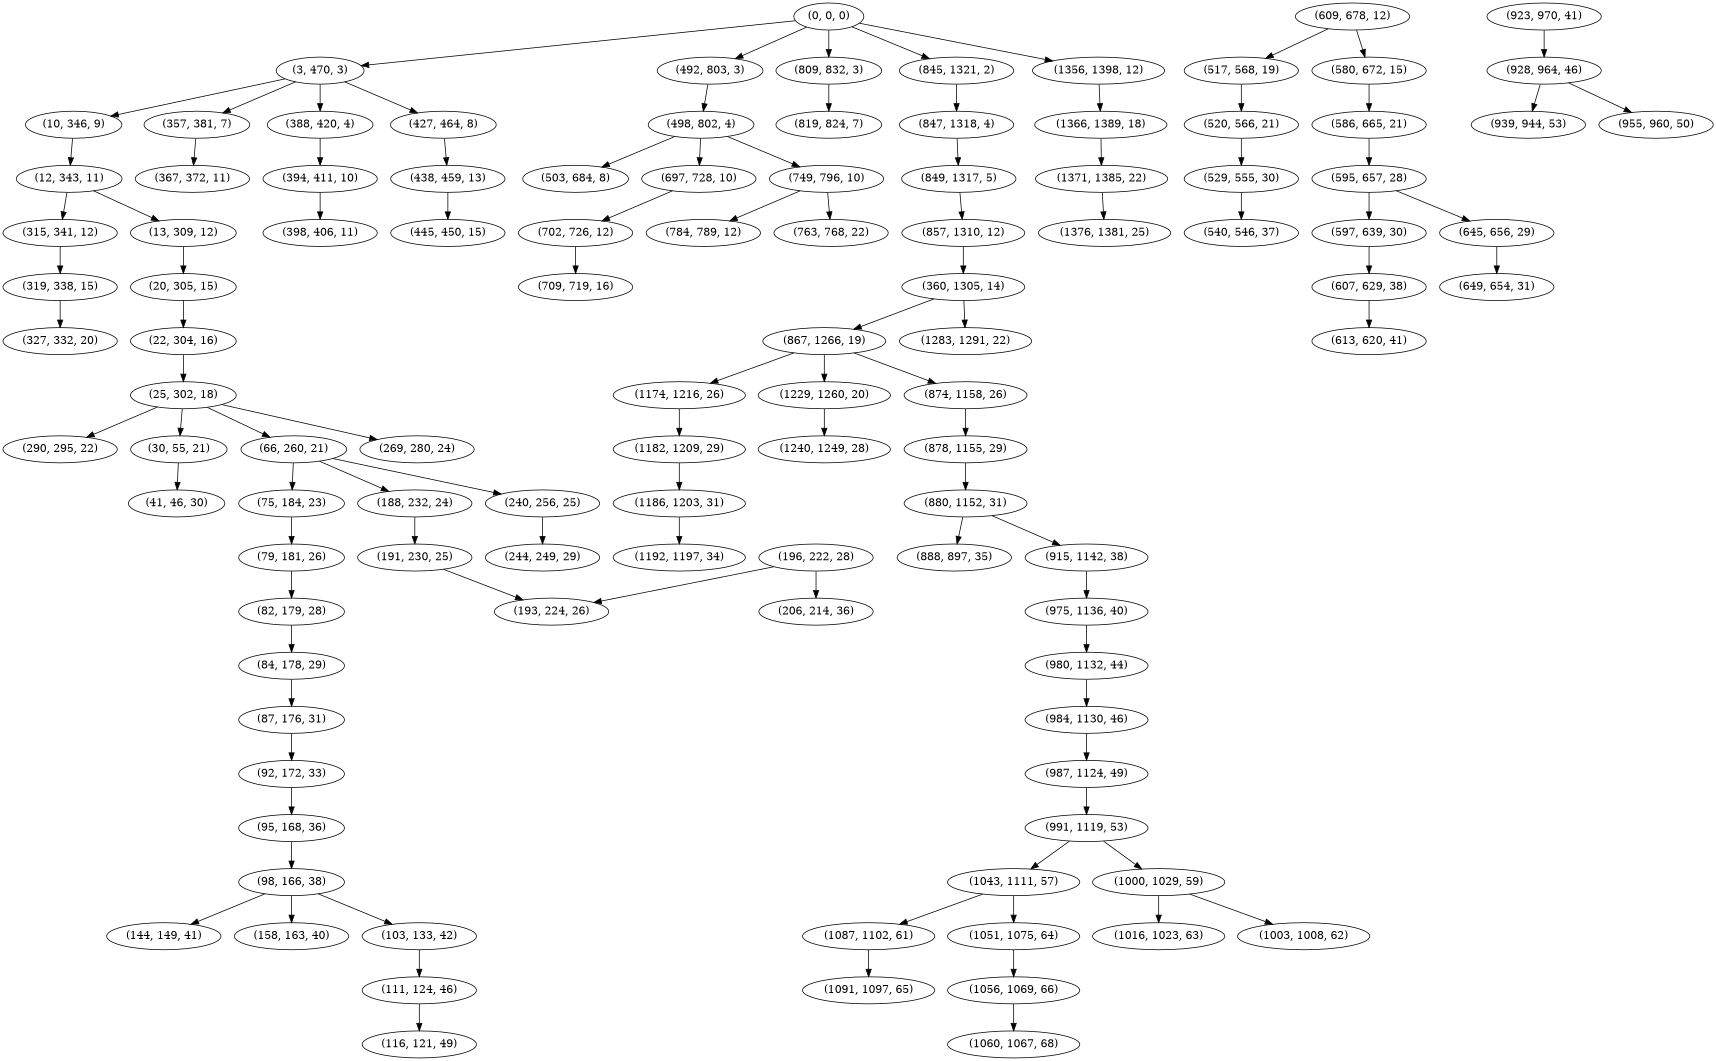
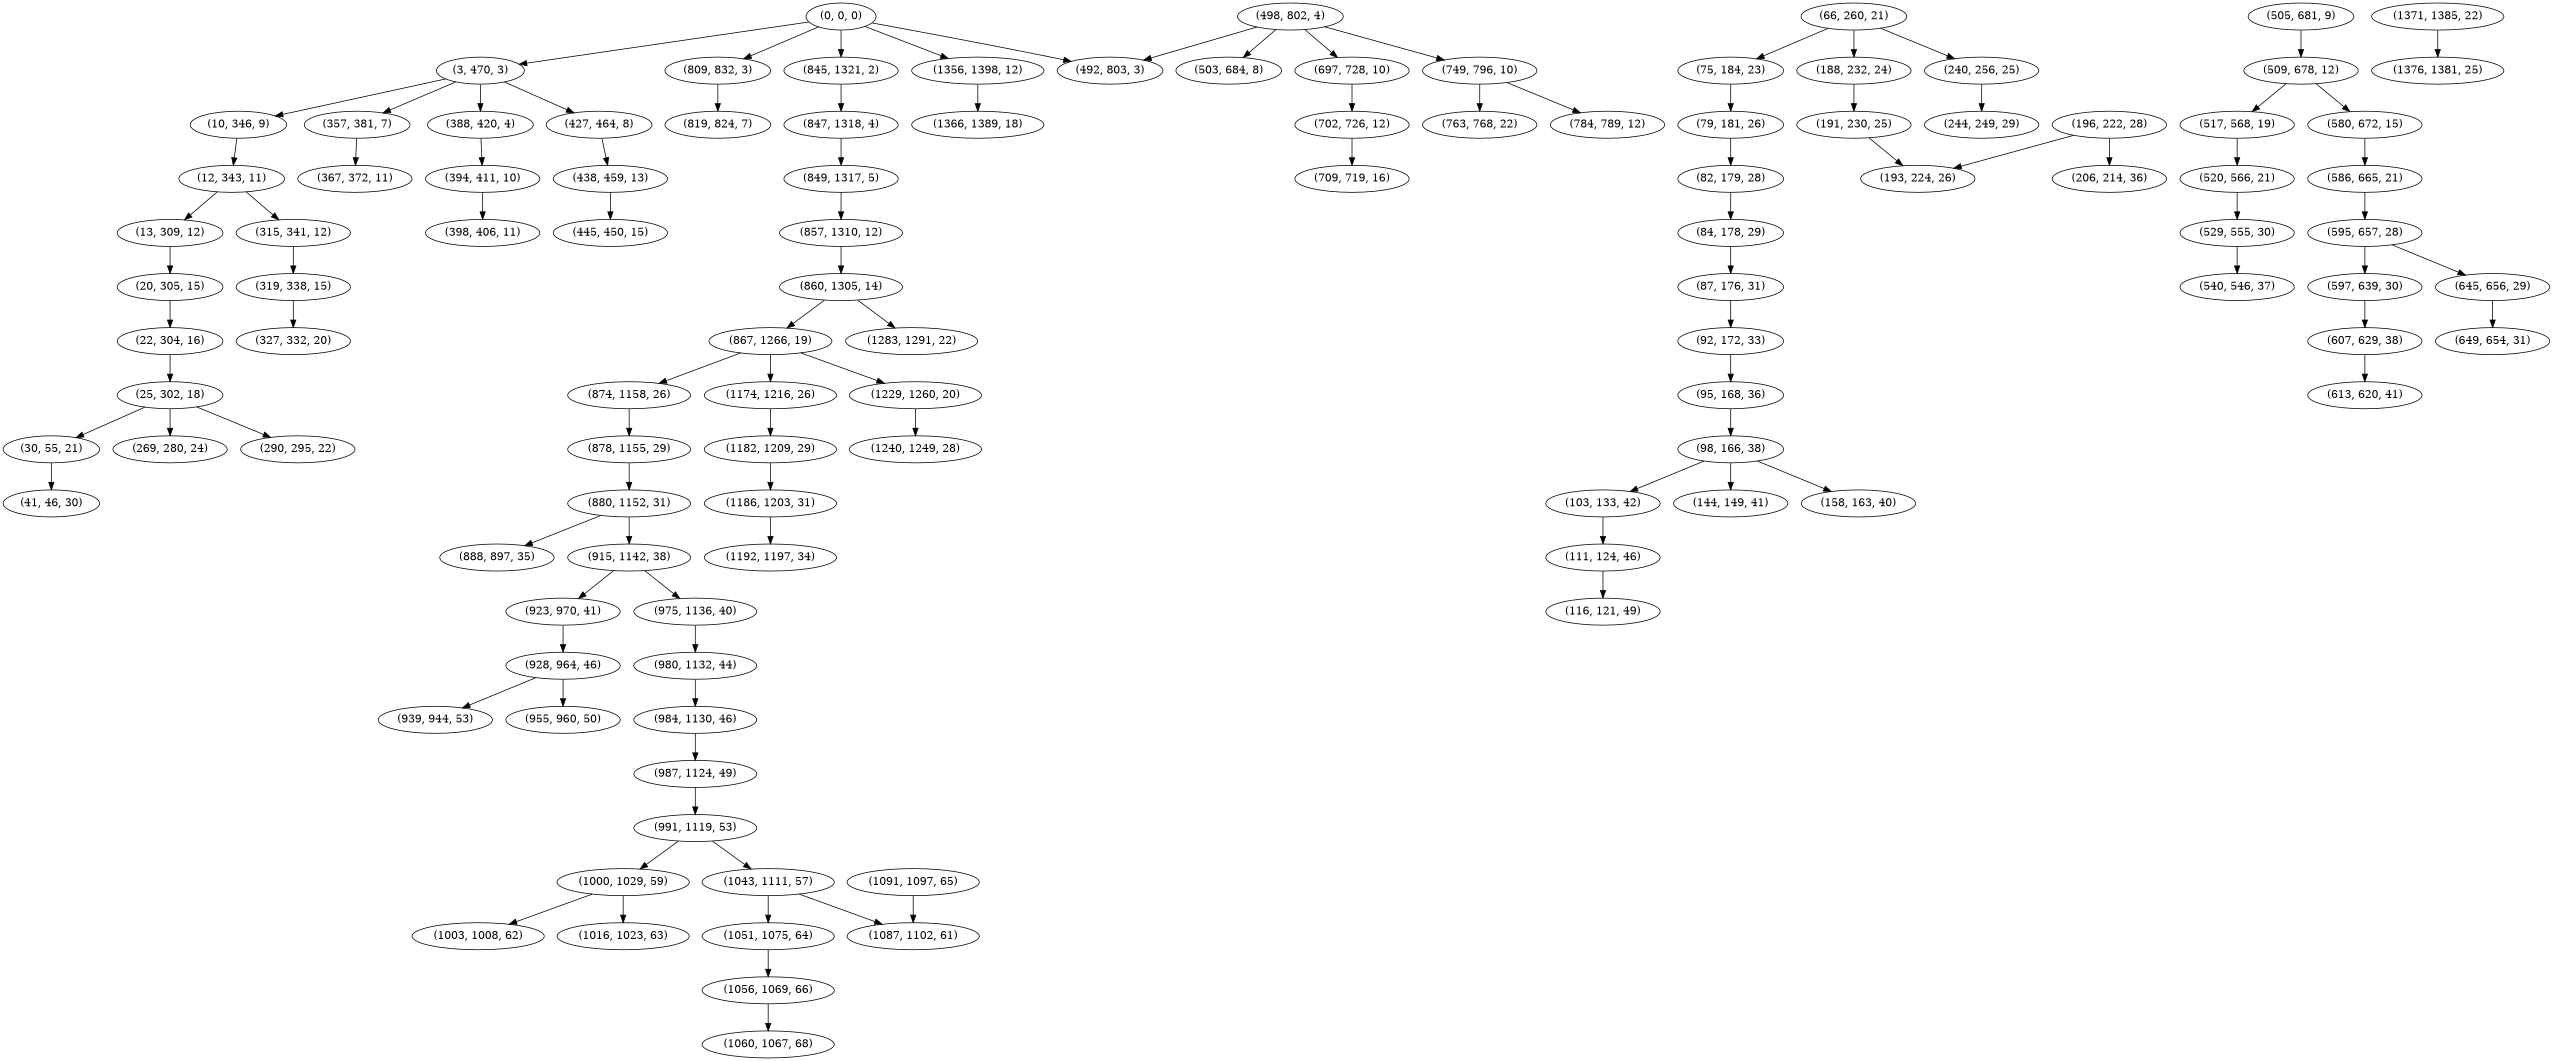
node "(609, 678, 12)": label "(609, 678, 12)" -> "(509, 678, 12)"
node "(505, 681, 9)": added
edge "(492, 803, 3)" -> "(498, 802, 4)": reversed
edge "(1366, 1389, 18)" -> "(1371, 1385, 22)": removed
node "(360, 1305, 14)": label "(360, 1305, 14)" -> "(860, 1305, 14)"
edge "(25, 302, 18)" -> "(66, 260, 21)": removed
edge "(915, 1142, 38)" -> "(923, 970, 41)": added
edge "(1087, 1102, 61)" -> "(1091, 1097, 65)": reversed
